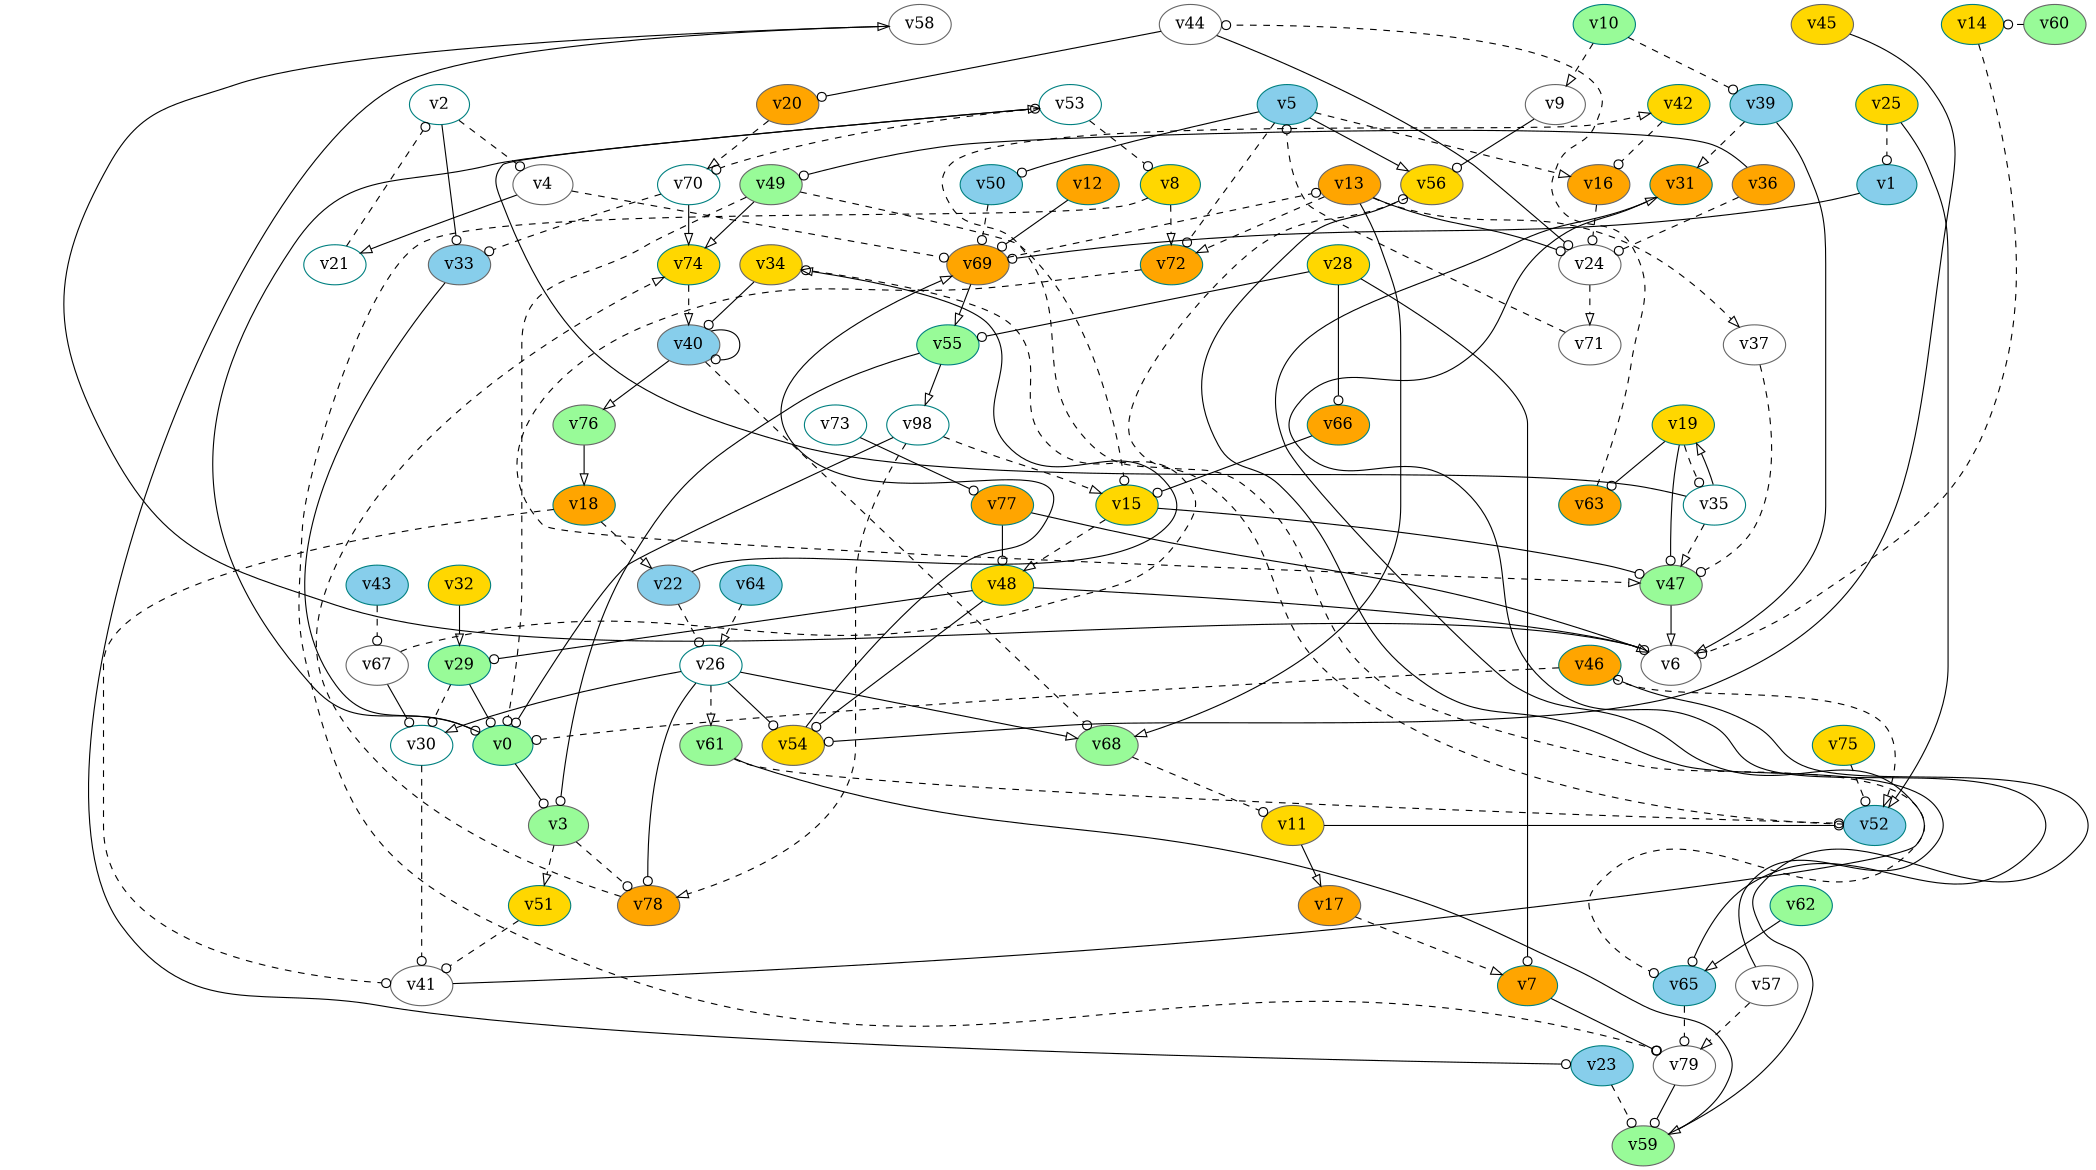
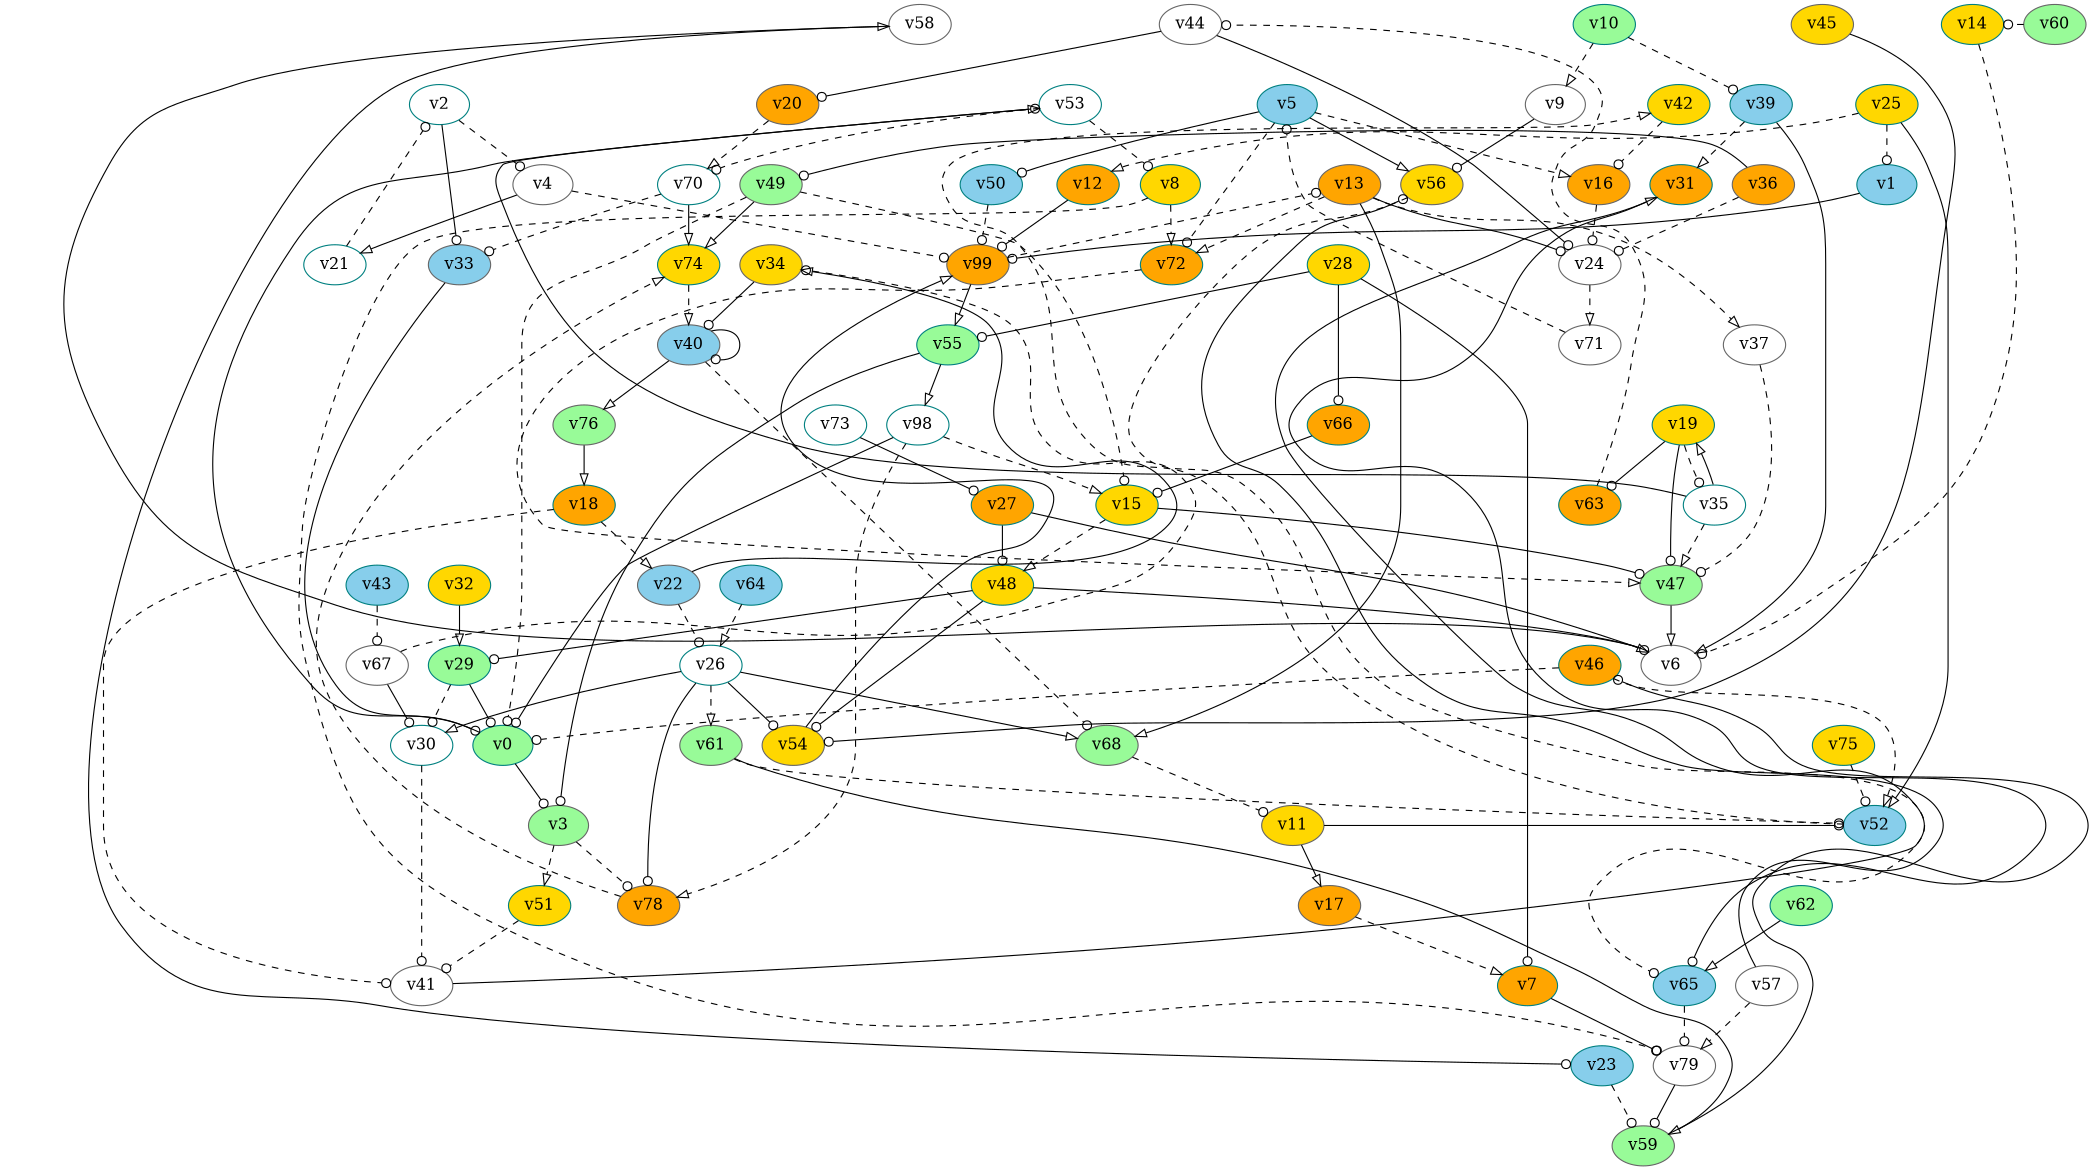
edge "v25" -> "v12": added
node "v69": label "v69" -> "v99"
node "v77": label "v77" -> "v27"
